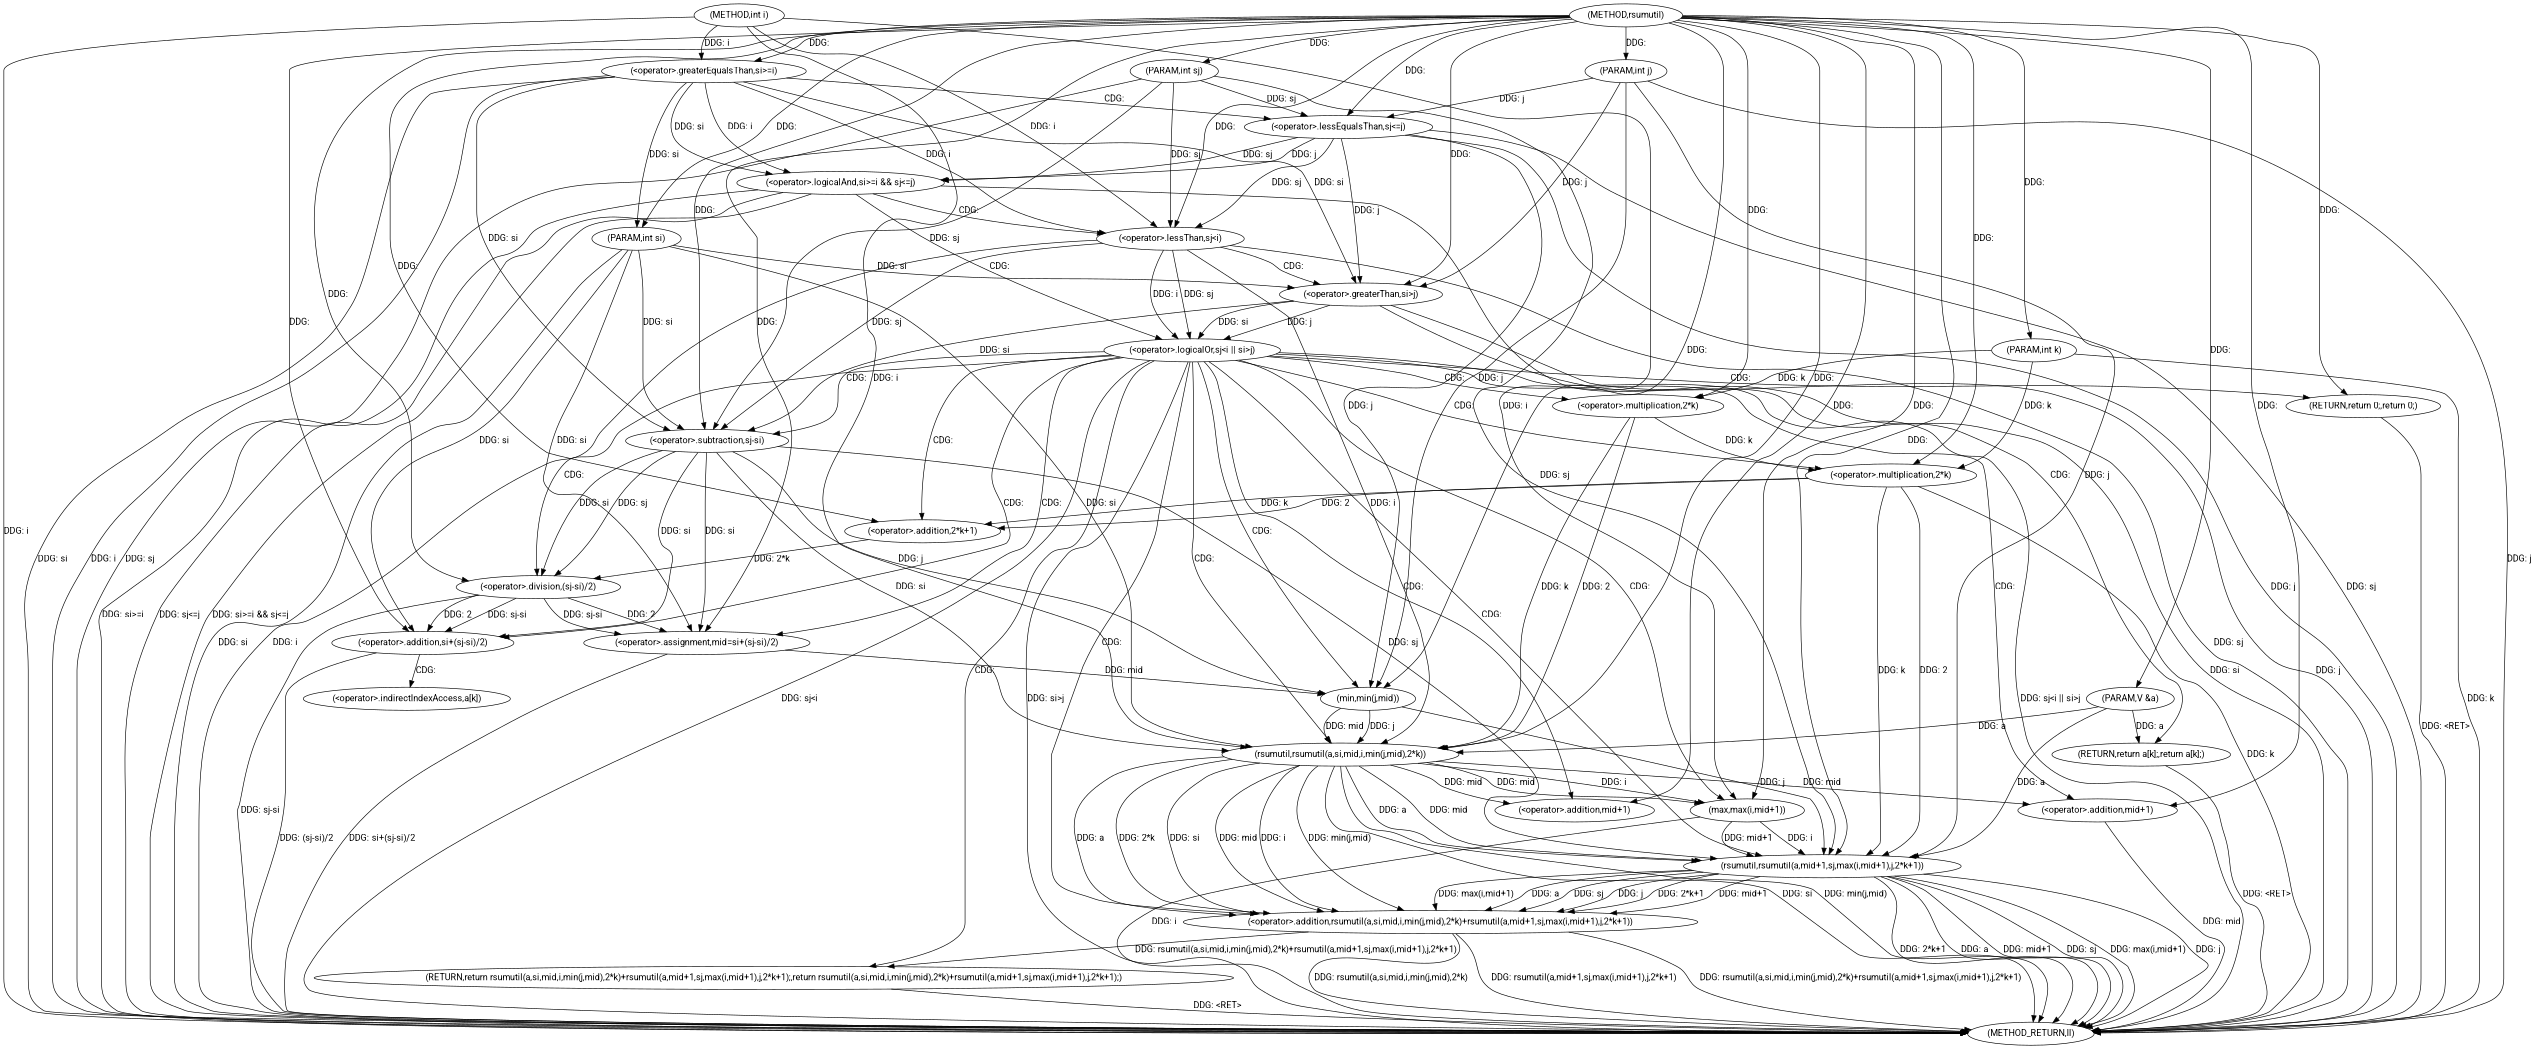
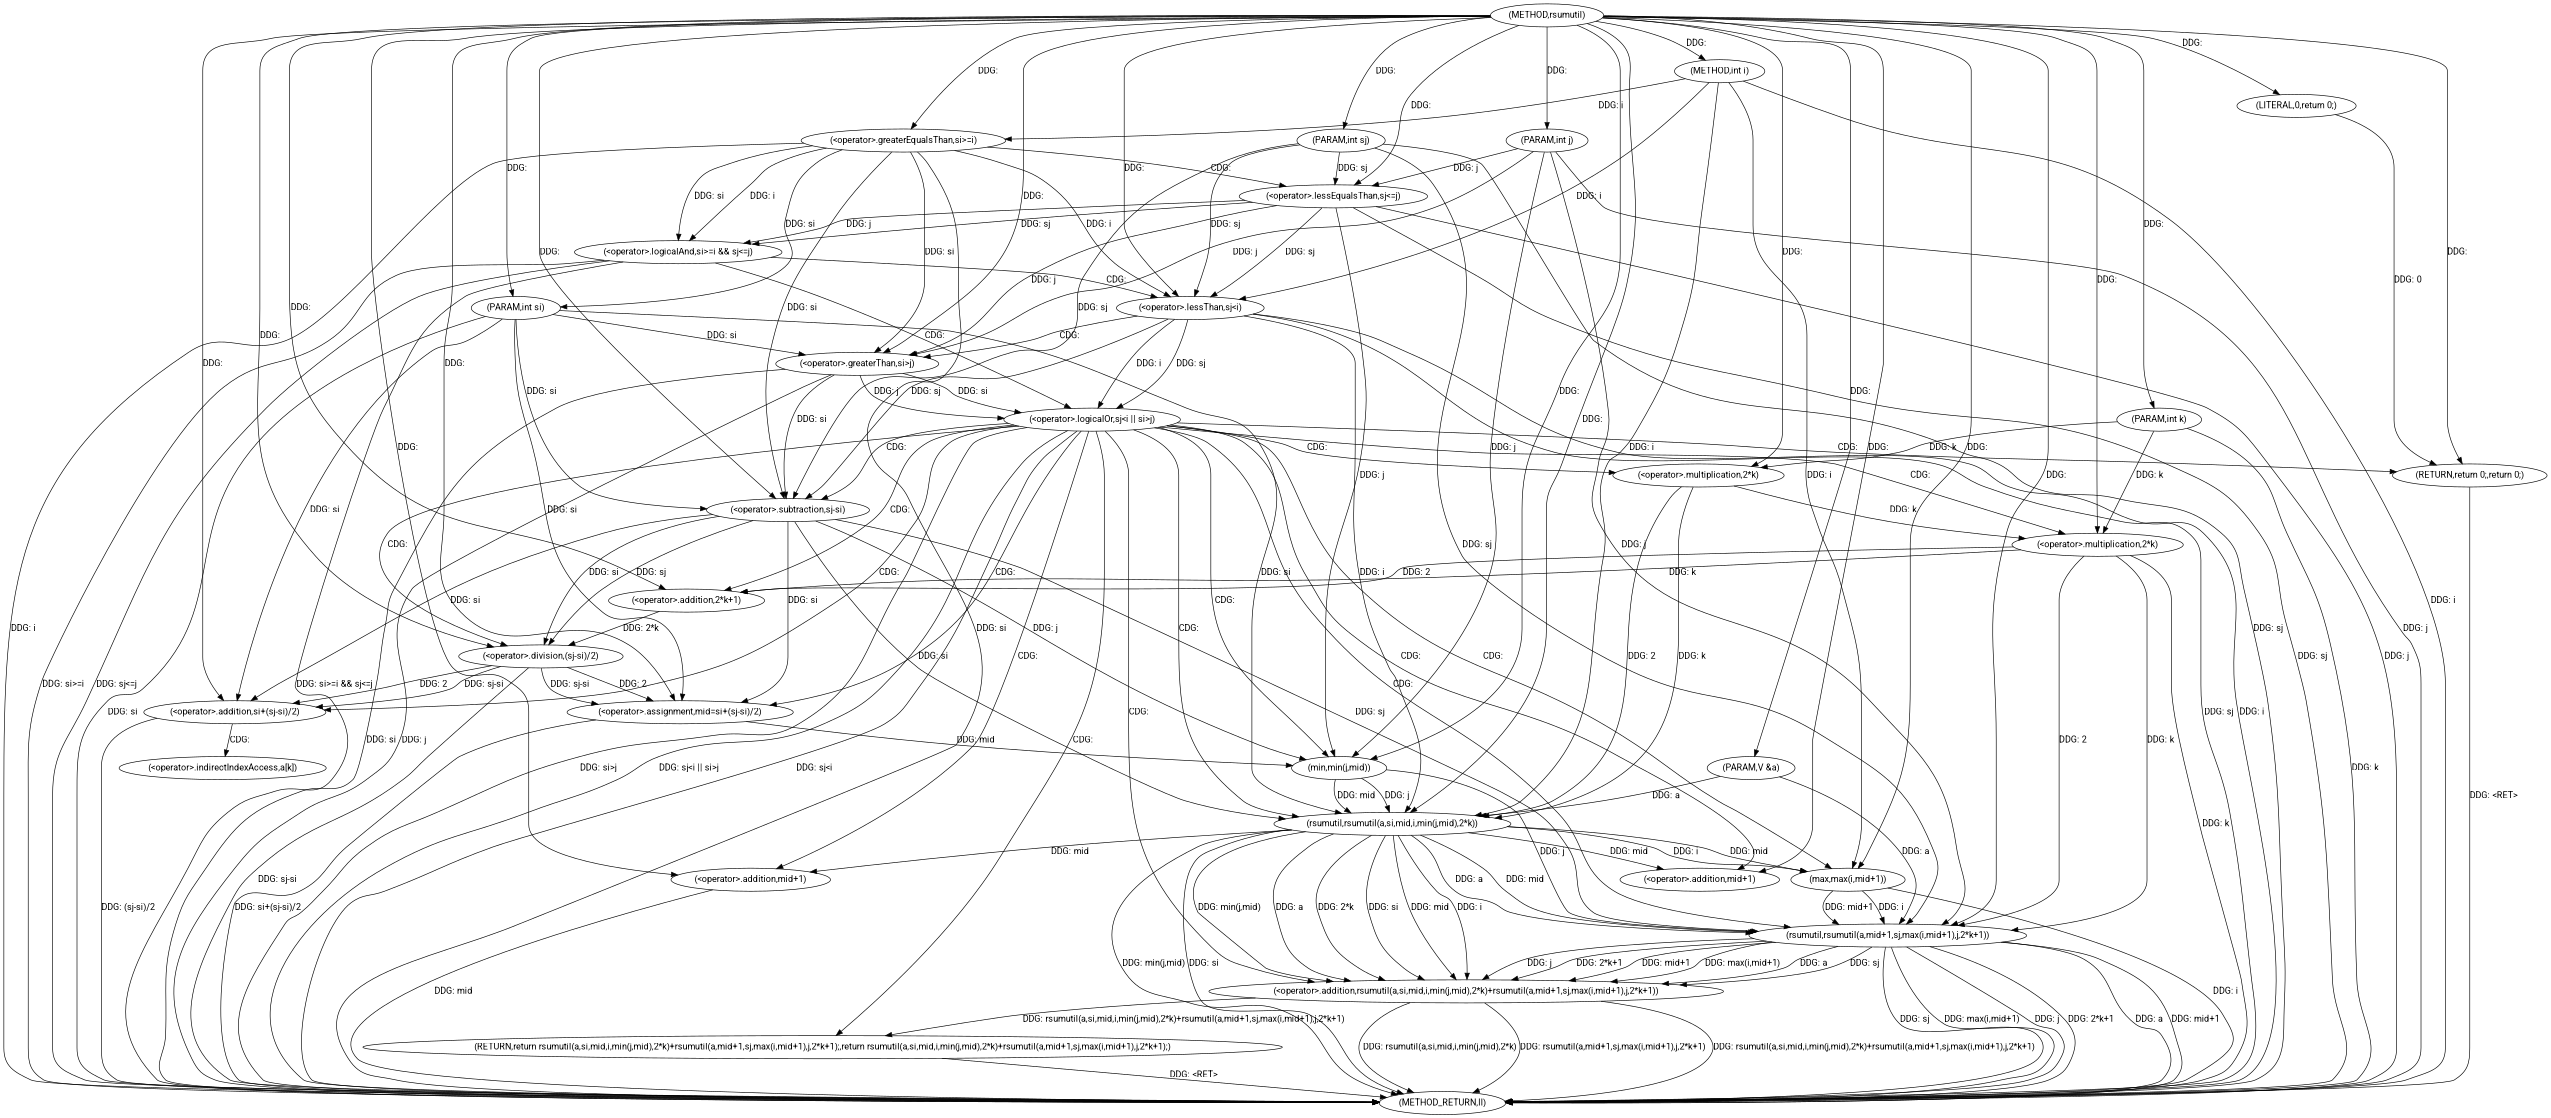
edge "(METHOD,rsumutil)" -> "(METHOD,int i)": added, label "DDG:"
node "(LITERAL,0,return 0;)": added
node "(RETURN,return a[k];,return a[k];)": removed
